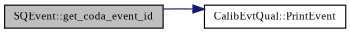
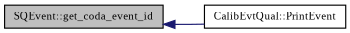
edge "SQEvent::get_coda_event_id" -> "CalibEvtQual::PrintEvent": reversed
